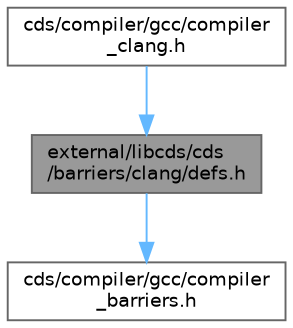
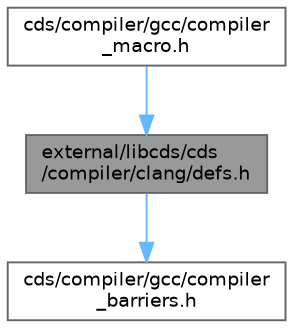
node "cds/compiler/gcc/compiler _clang.h": label "cds/compiler/gcc/compiler _clang.h" -> "cds/compiler/gcc/compiler _macro.h"
node "external/libcds/cds /barriers/clang/defs.h": label "external/libcds/cds /barriers/clang/defs.h" -> "external/libcds/cds /compiler/clang/defs.h"
